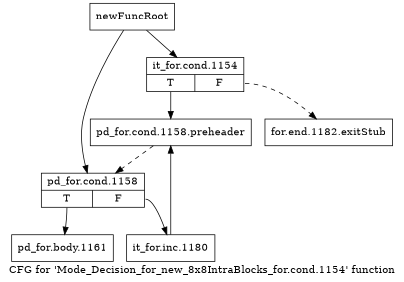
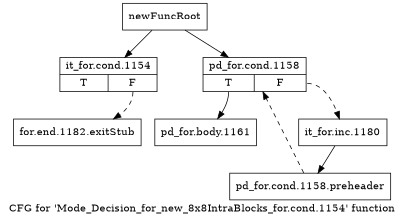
edge "it_for.cond.1154" -> "pd_for.cond.1158.preheader": removed
edge "pd_for.cond.1158" -> "it_for.inc.1180": style solid -> dashed
